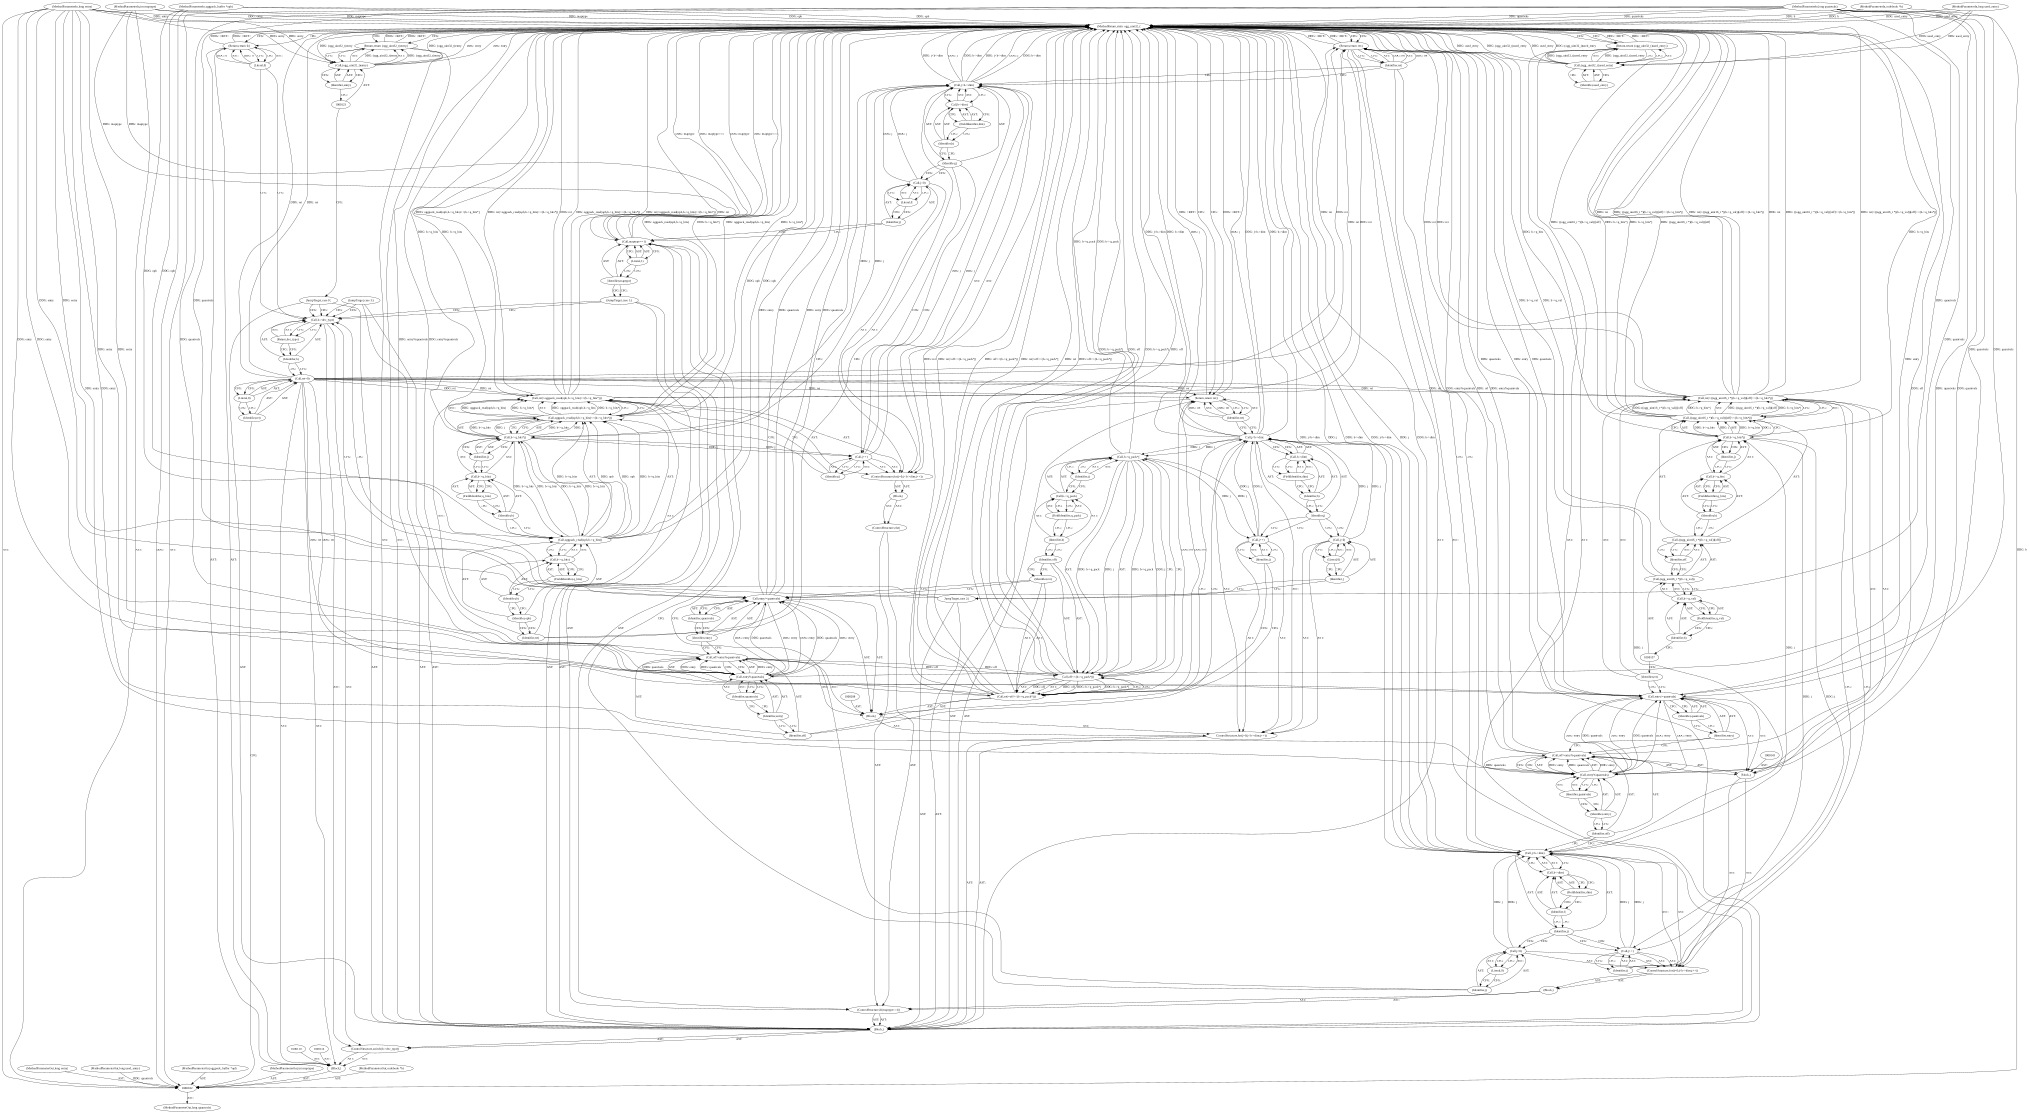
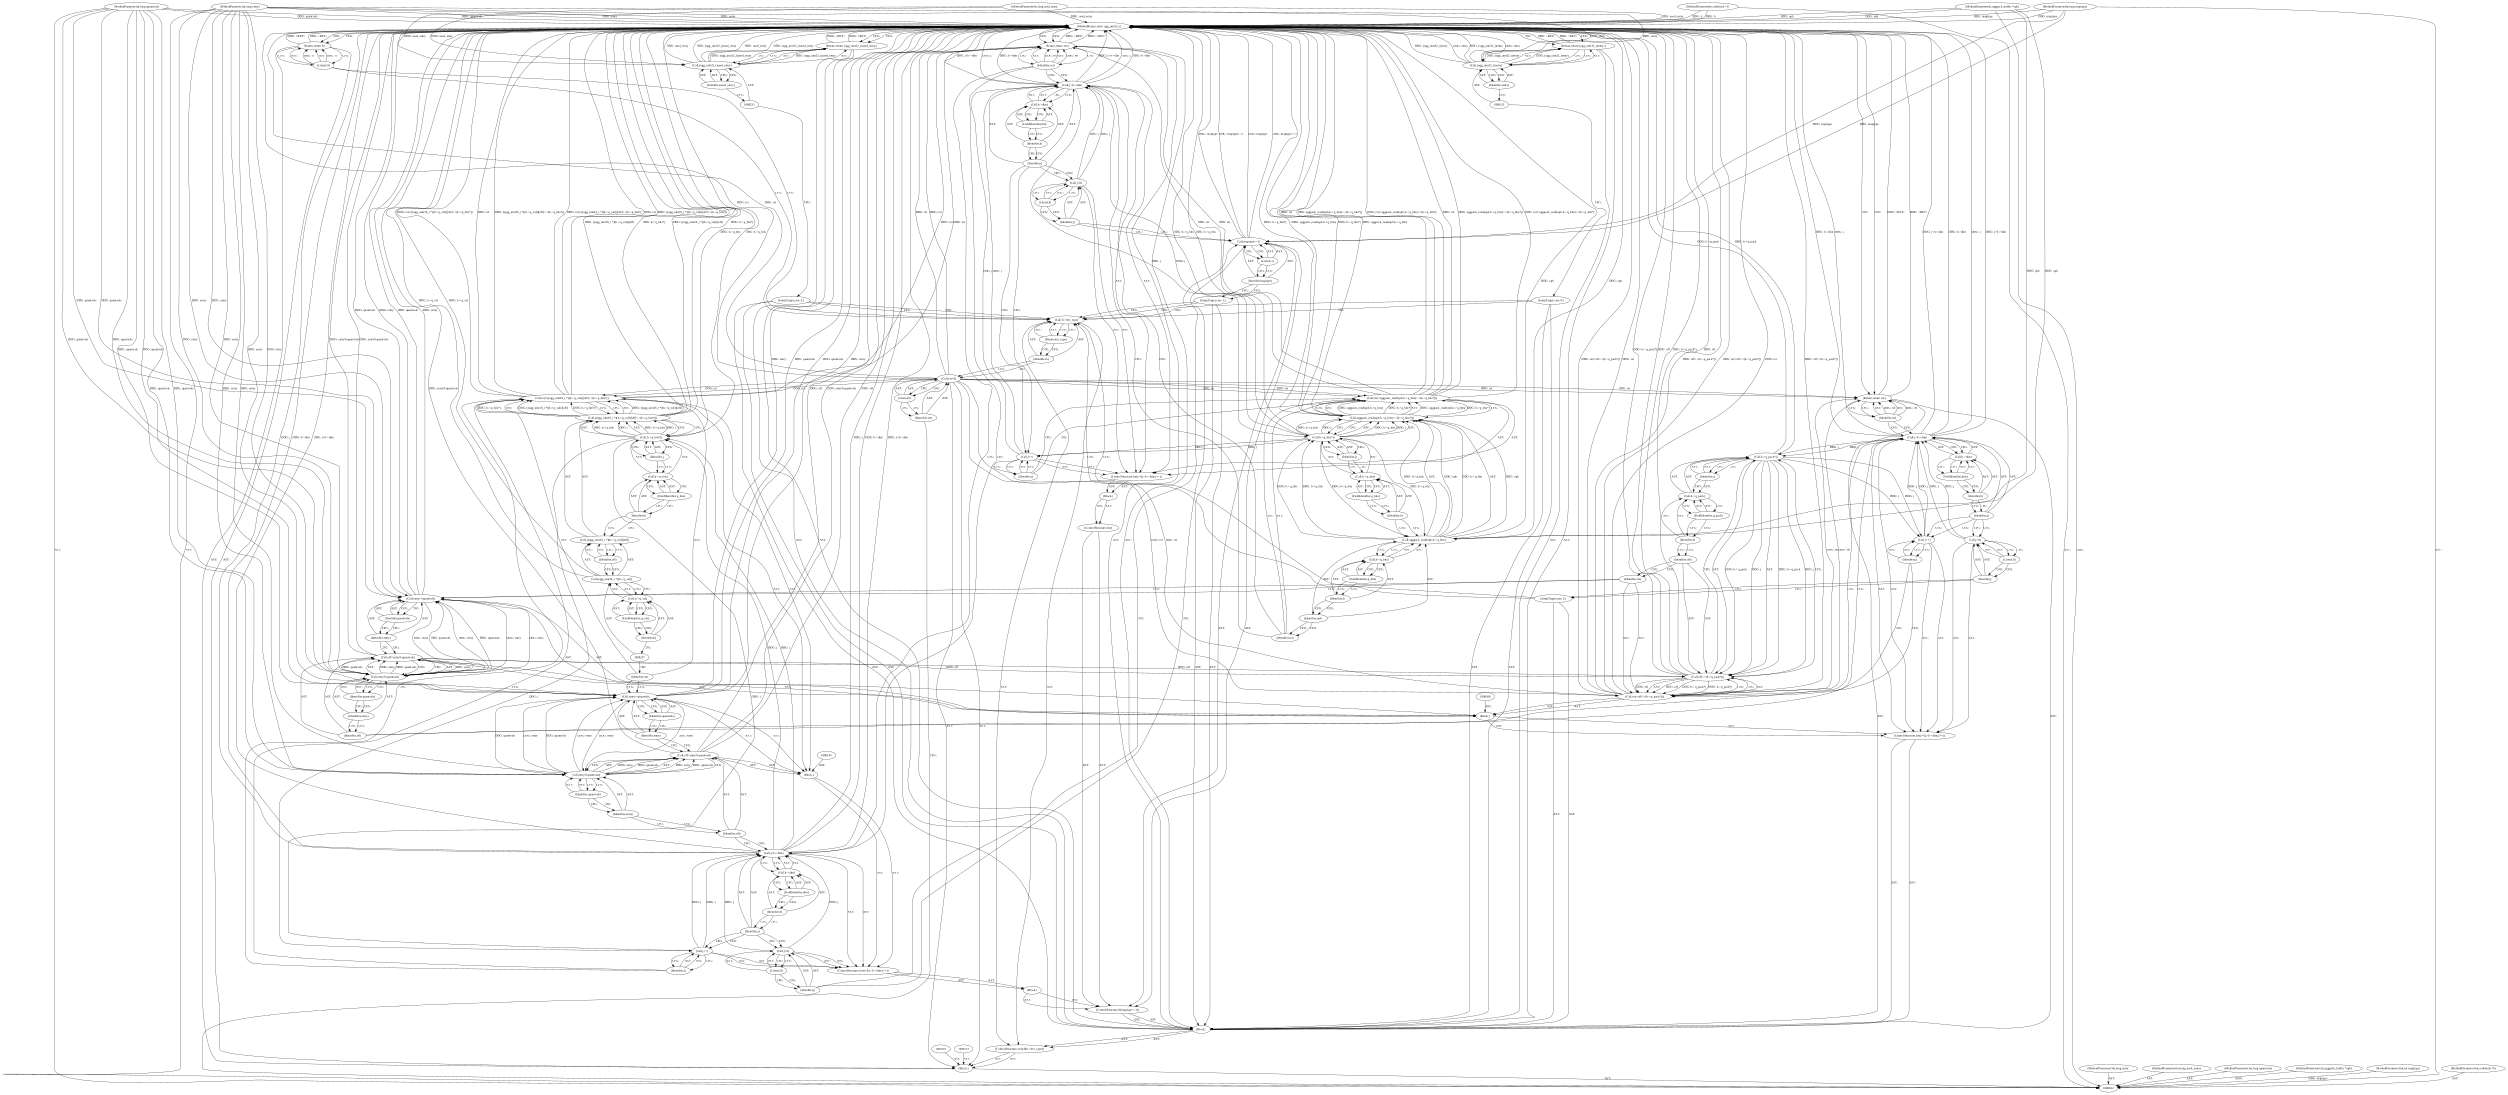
node "(MethodParameterIn,int maptype)": label "(MethodParameterIn,int maptype)" -> "(MethodParameterIn,long maptype)"
node "1000231": added
edge "(MethodParameterIn,codebook *b)" -> "1000102": label "DDG: b" -> "AST: "
edge "(MethodParameterOut,long used_entry)" -> "1000102": label "DDG: quantvals" -> "AST: "
edge "(MethodParameterOut,oggpack_buffer *opb)" -> "1000102": label "AST: " -> "DDG: "
edge "(MethodParameterOut,int maptype)" -> "1000102": label "AST: " -> "DDG: maptype"
edge "1000102" -> "(MethodParameterOut,long quantvals)": reversed
